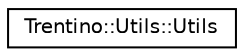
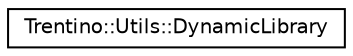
node "Trentino::Utils::Utils": label "Trentino::Utils::Utils" -> "Trentino::Utils::DynamicLibrary"
